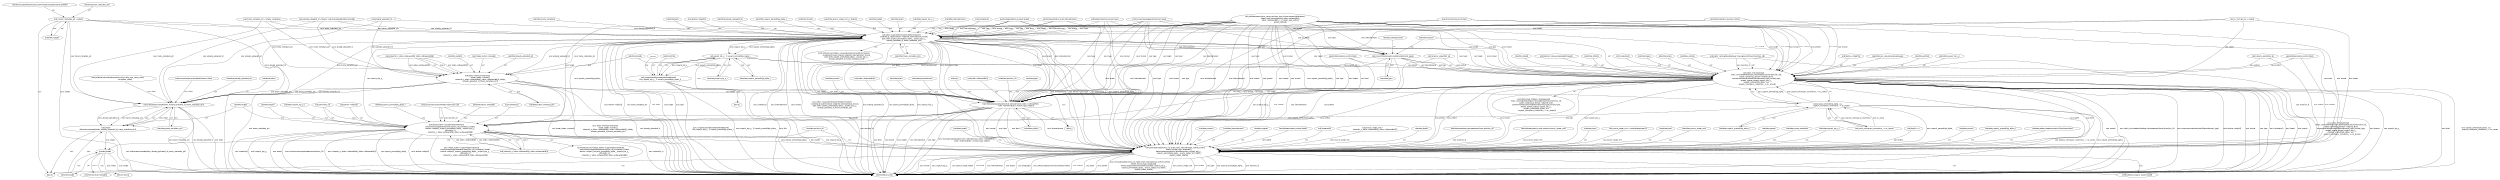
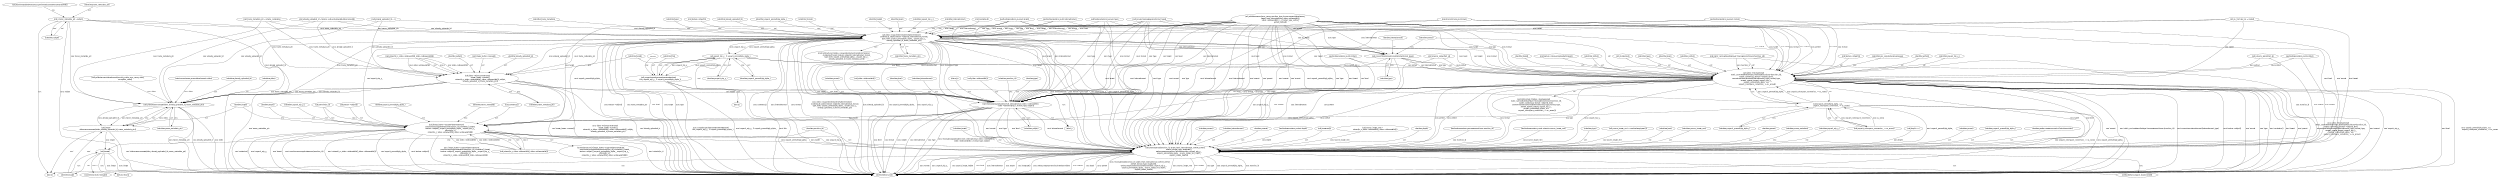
node "(Identifier,source_image_rect_is_default)": removed
node "(Call,FunctionIDToSnapshotReason(function_id))": removed
node "(Call,const_colorspace_conversion_ == GL_NONE)": label "(Call,const_colorspace_conversion_ == GL_NONE)" -> "(Call,unpack_colorspace_conversion_ == GL_NONE)"
node "(Canvas,!image)": label "(Canvas,!image)" -> "(Call,!image)"
